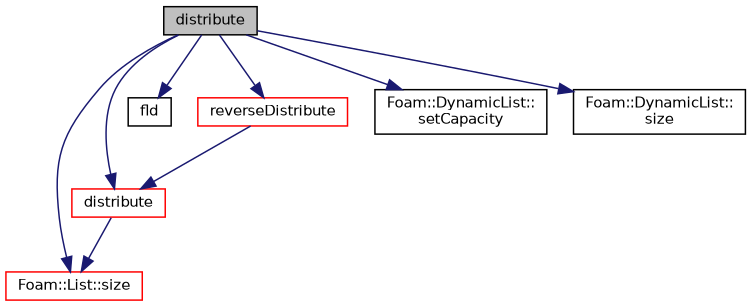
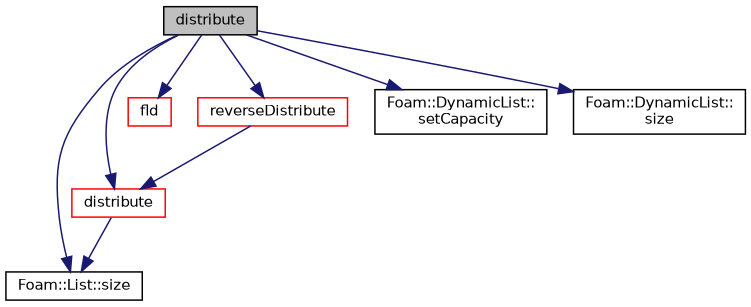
node "fld": color black -> red
node "Foam::List::size": color red -> black
